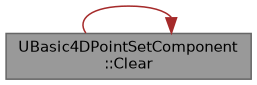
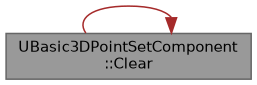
node "UBasic4DPointSetComponent ::Clear": label "UBasic4DPointSetComponent ::Clear" -> "UBasic3DPointSetComponent ::Clear"
